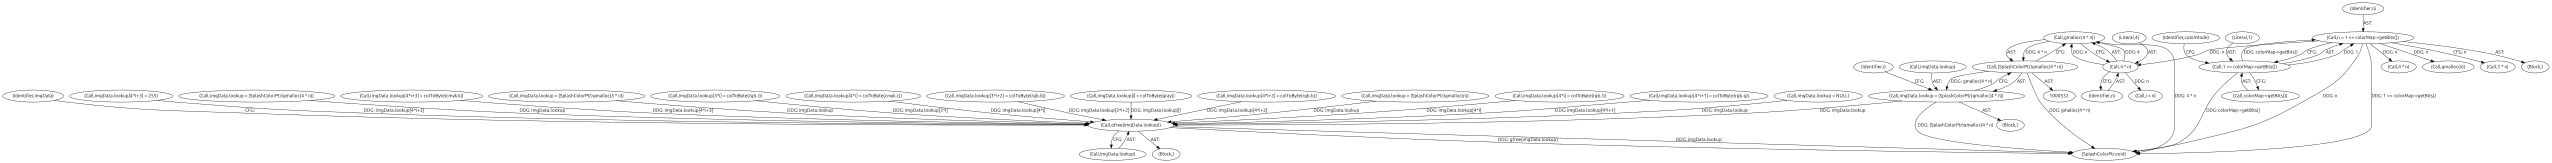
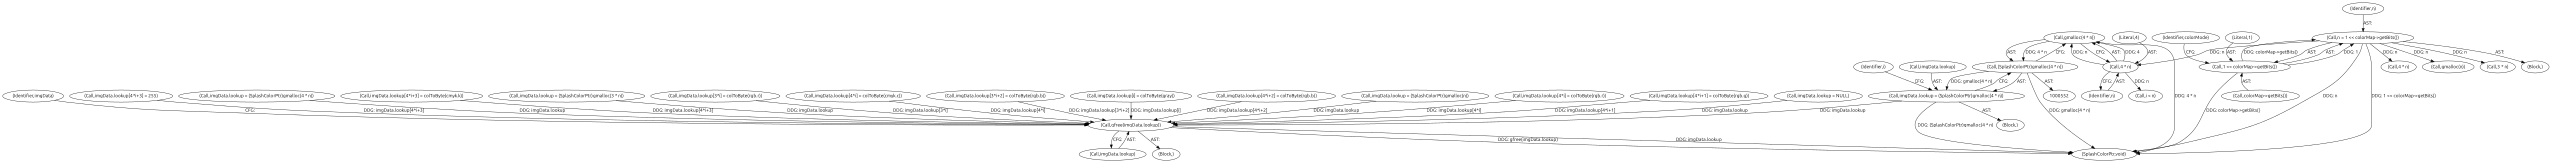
edge "(Call,n = 1 << colorMap->getBits())" -> "(Call,1 << colorMap->getBits())": label "CFG: " -> "AST: "
edge "(Call,n = 1 << colorMap->getBits())" -> "(Call,3 * n)": label "CFG: n" -> "DDG: n"
edge "(Call,1 << colorMap->getBits())" -> "(Call,colorMap->getBits())": removed, label "CFG:"
